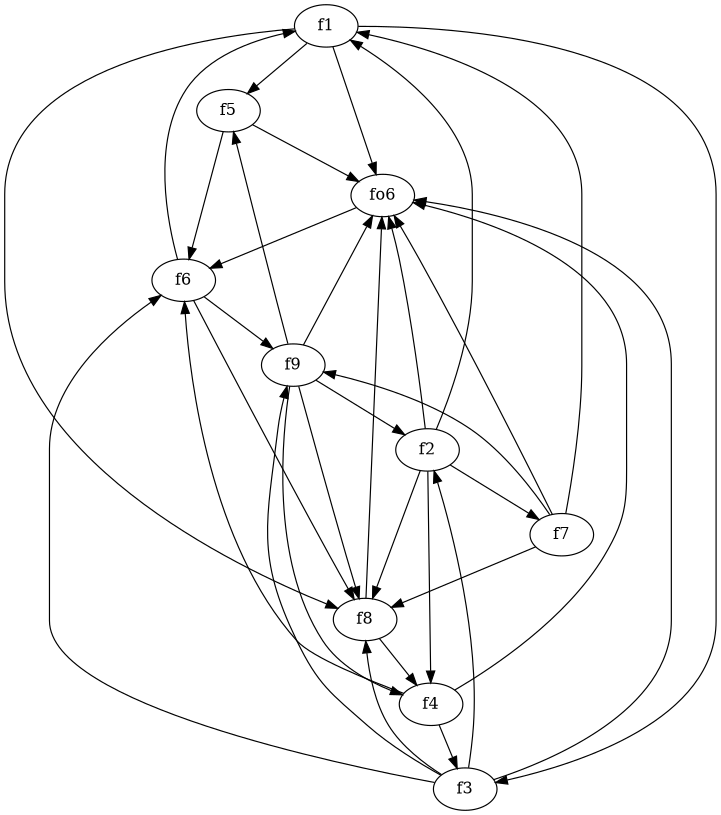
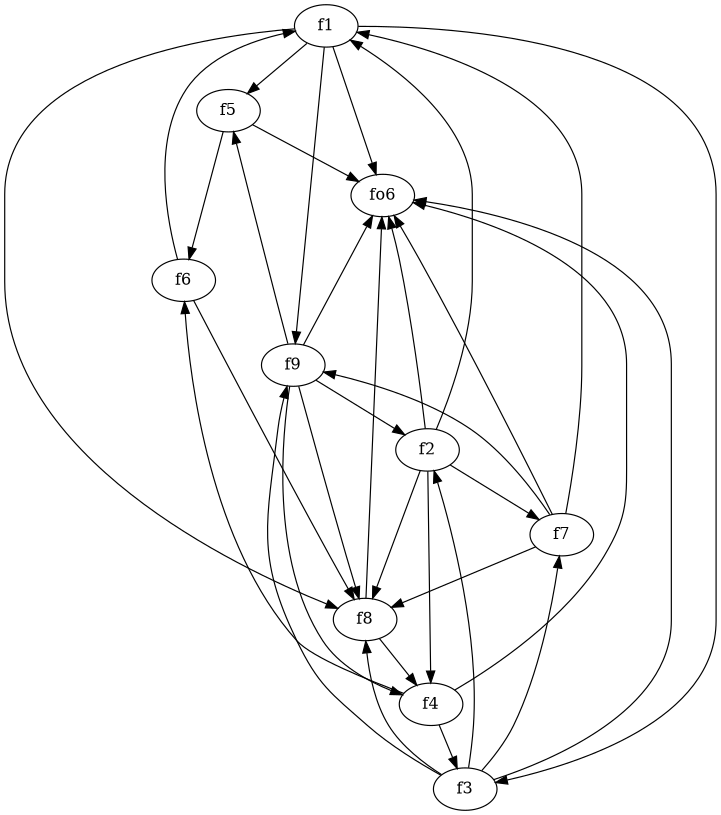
edge "fo6" -> "f6": removed
edge "f6" -> "f9": now "f1" -> "f9"
edge "f3" -> "f6": now "f3" -> "f7"
